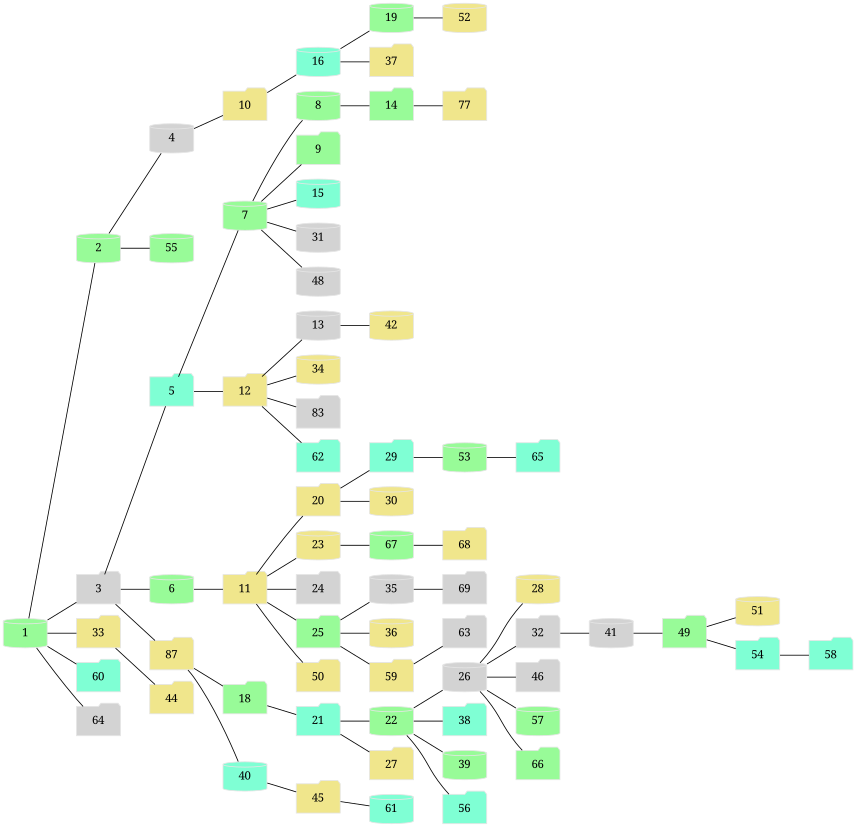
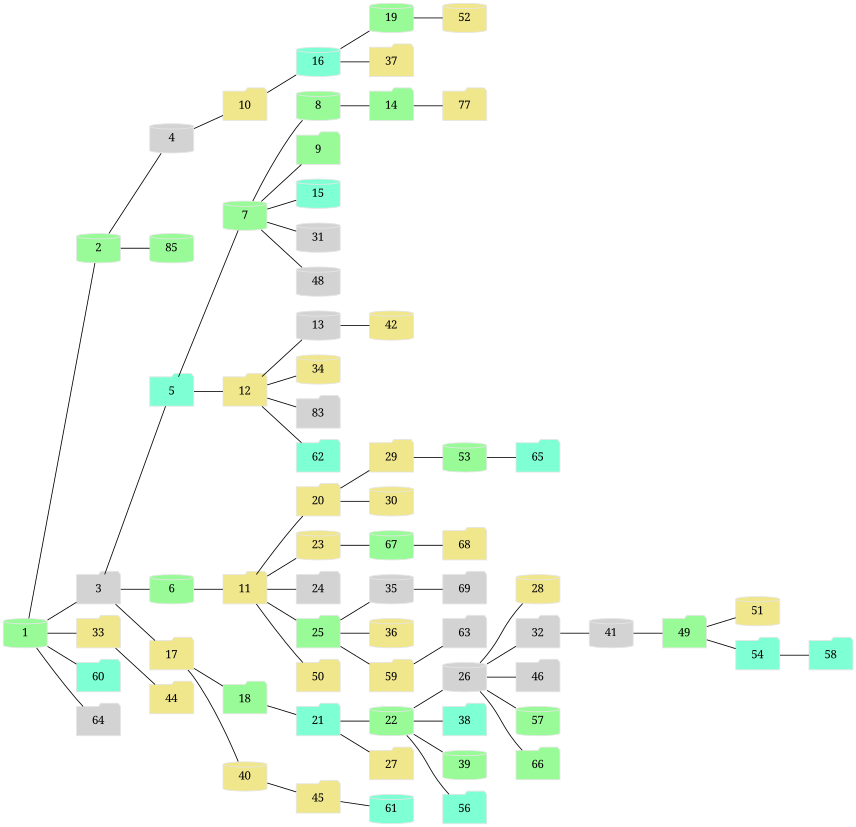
node "55": label "55" -> "85"
node "29": fillcolor aquamarine -> khaki
node "87": label "87" -> "17"
node "40": fillcolor aquamarine -> khaki
